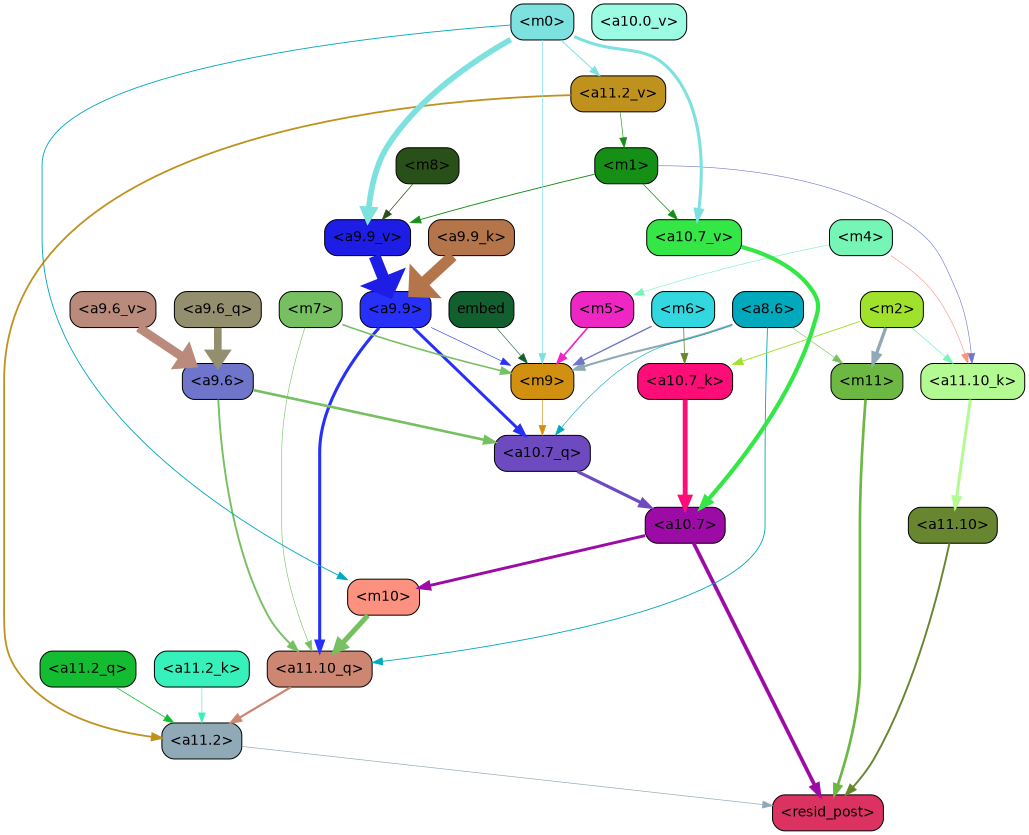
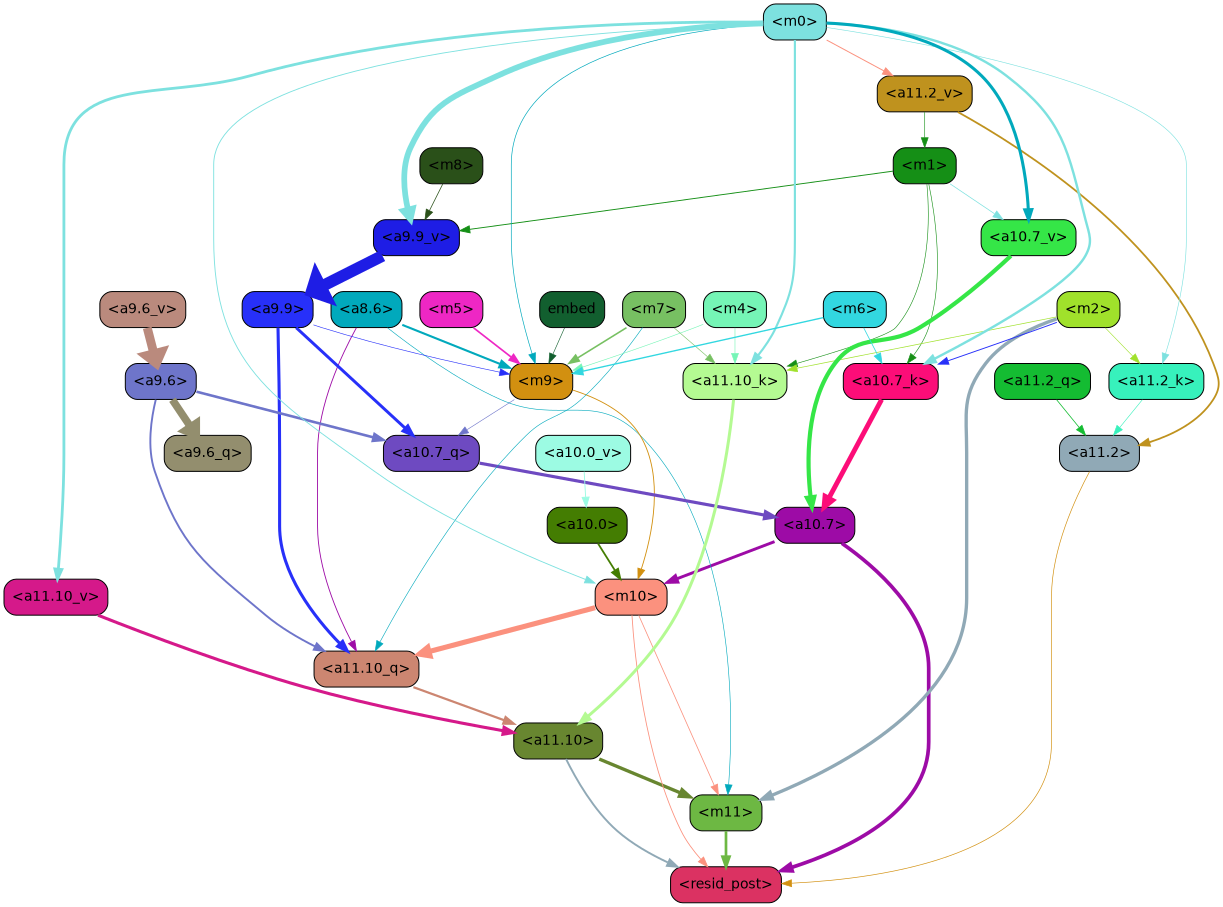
edge "<m0>" -> "<a11.2_v>": color #7de1df -> #fb917e
edge "<m0>" -> "<a10.7_v>": color #7de1df -> #01a9bc
edge "<m0>" -> "<a11.2_k>": added
edge "<m0>" -> "<a10.7_k>": added
edge "<m0>" -> "<m10>": color #01a9bc -> #7de1df
edge "<m0>" -> "<m9>": color #7de1df -> #01a9bc
edge "<m1>" -> "<a10.7_v>": color #158f16 -> #7de1df
edge "<m1>" -> "<a11.10_k>": color #6e75ca -> #158f16
edge "<m0>" -> "<a11.10_k>": added
node "<a9.9_k>": removed
edge "<m4>" -> "<m5>": now "<m4>" -> "<m9>"
edge "<m1>" -> "<a10.7_k>": added
edge "<m4>" -> "<a11.10_k>": color #fb917e -> #75f5b6
edge "<a9.6_q>" -> "<a9.6>": reversed
edge "<m7>" -> "<a11.10_k>": added
edge "<m2>" -> "<a10.7_k>": color #a0e12b -> #2730f9
edge "<m2>" -> "<a11.10_k>": color #75f5b6 -> #a0e12b
edge "<m2>" -> "<a11.2_k>": added
edge "<m6>" -> "<m9>": color #6e75ca -> #32d7e0
edge "<a8.6>" -> "<m11>": color #77c062 -> #01a9bc
edge "<m6>" -> "<a10.7_k>": color #688630 -> #32d7e0
edge "<a8.6>" -> "<m9>": color #90a9b6 -> #01a9bc
edge "<a8.6>" -> "<a10.7_q>": removed
edge "<m9>" -> "<a10.7_q>": color #d29010 -> #6e75ca
edge "<a9.6>" -> "<a10.7_q>": color #77c062 -> #6e75ca
edge "<m9>" -> "<m10>": added
edge "<m7>" -> "<a11.10_q>": color #77c062 -> #01a9bc
node "<a10.0>": added
edge "<a9.6>" -> "<a11.10_q>": color #77c062 -> #6e75ca
edge "<a8.6>" -> "<a11.10_q>": color #01a9bc -> #9d0ba6
node "<a11.10_v>": added
edge "<m10>" -> "<a11.10_q>": color #77c062 -> #fb917e
edge "<a11.10>" -> "<resid_post>": color #688630 -> #90a9b6
edge "<m10>" -> "<m11>": added
edge "<a11.10_q>" -> "<a11.2>": now "<a11.10_q>" -> "<a11.10>"
edge "<m10>" -> "<resid_post>": added
edge "<a11.2>" -> "<resid_post>": color #90a9b6 -> #d29010
edge "<a11.10>" -> "<m11>": added
